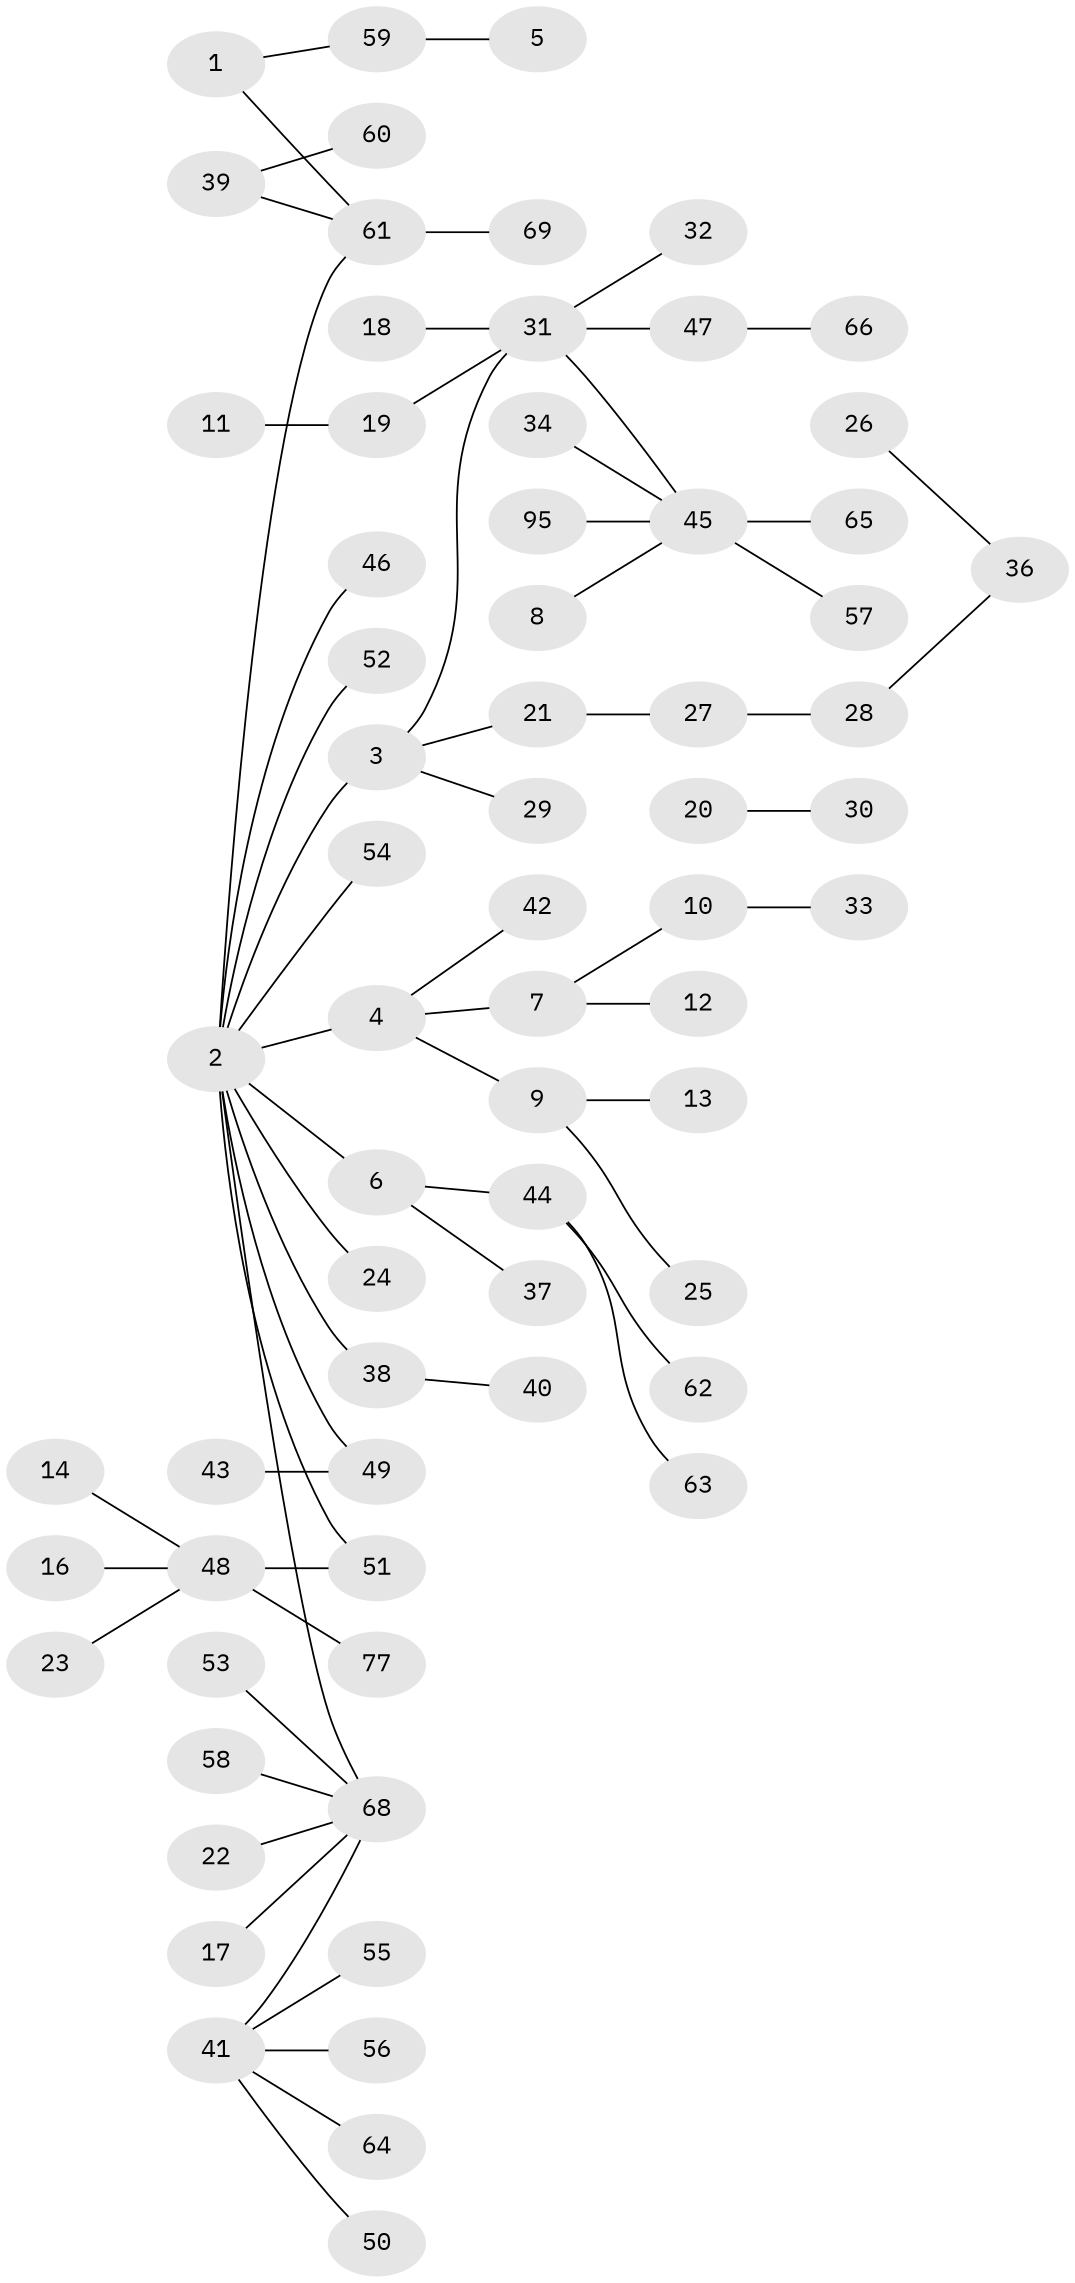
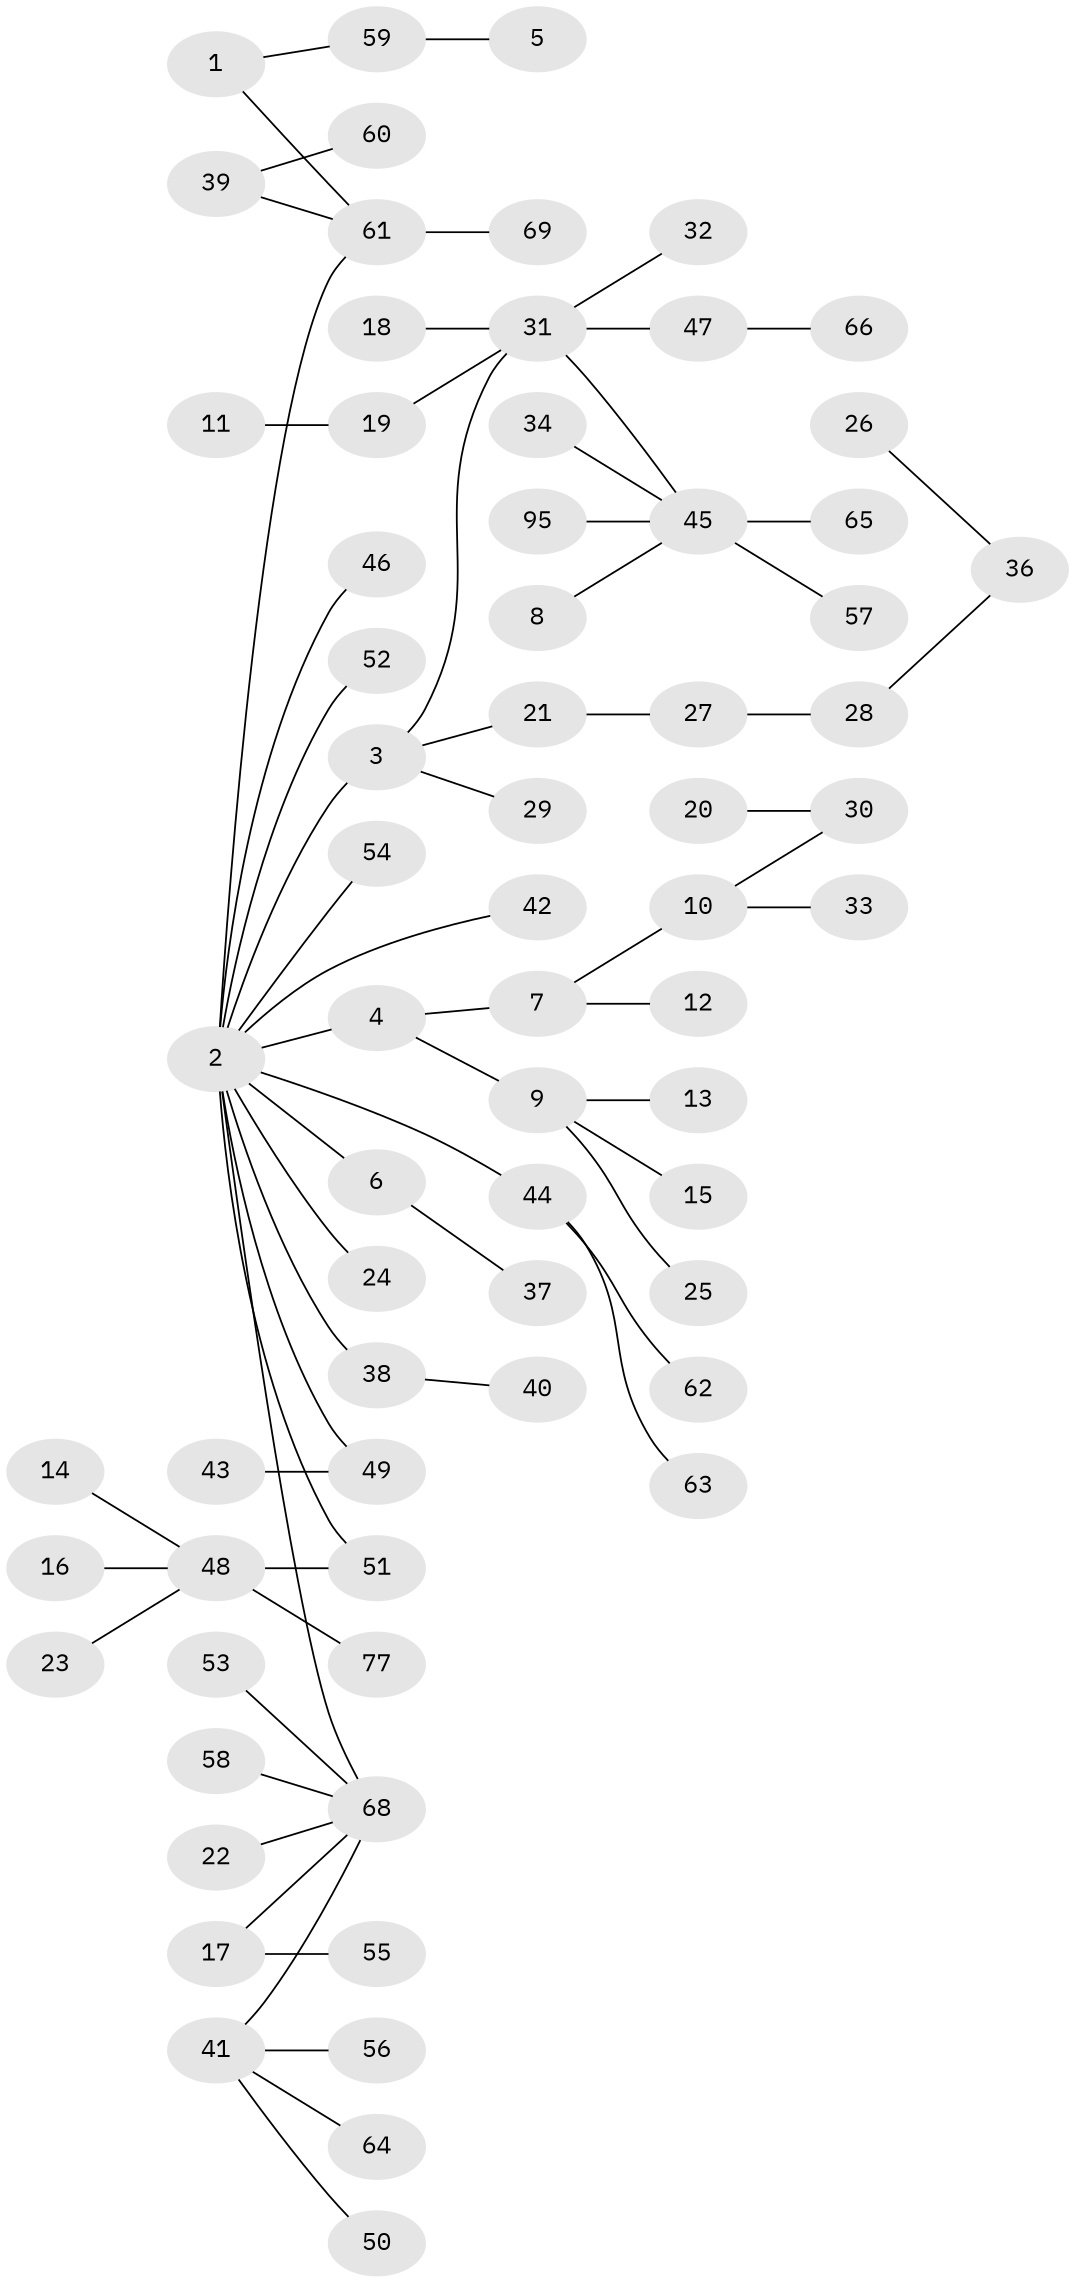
edge "30" -- "10": added
edge "42" -- "4": now "42" -- "2"
edge "6" -- "44": now "2" -- "44"
node "15": added
edge "55" -- "41": now "55" -- "17"
